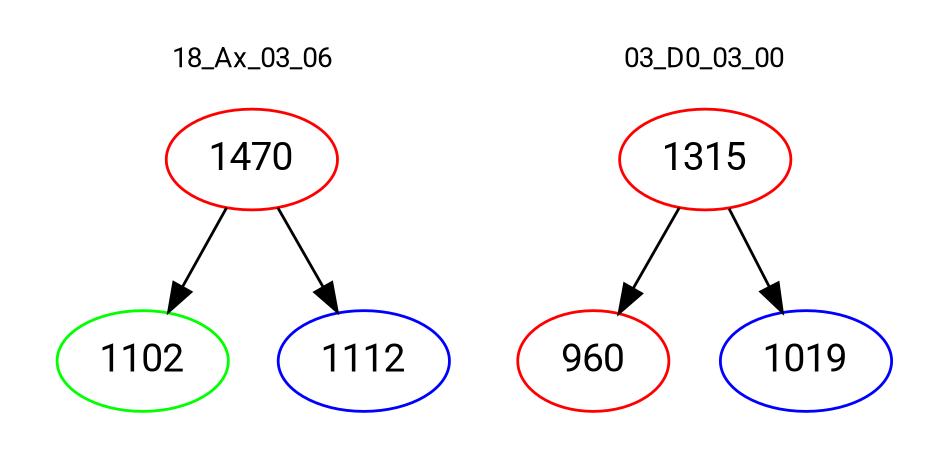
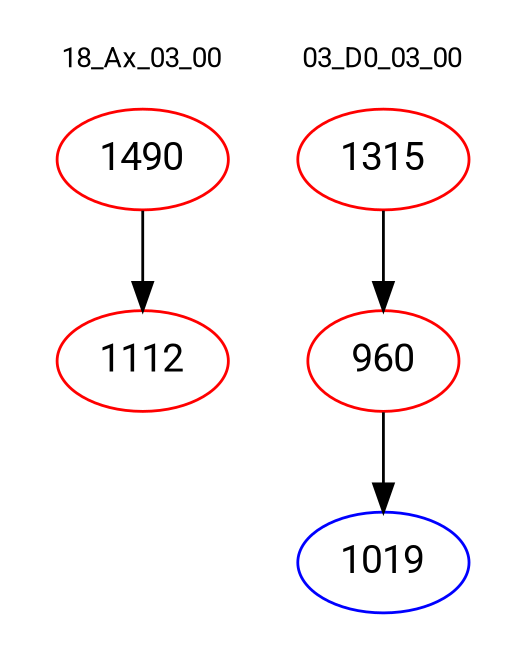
cluster "18_Ax_03_06": label "18_Ax_03_06" -> "18_Ax_03_00"
node "1470": label "1470" -> "1490"
edge "1315" -> "1019": now "960" -> "1019"
node "1102": removed
node "1112": color blue -> red
